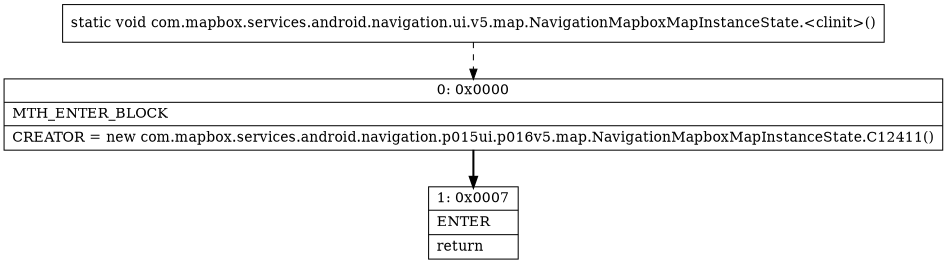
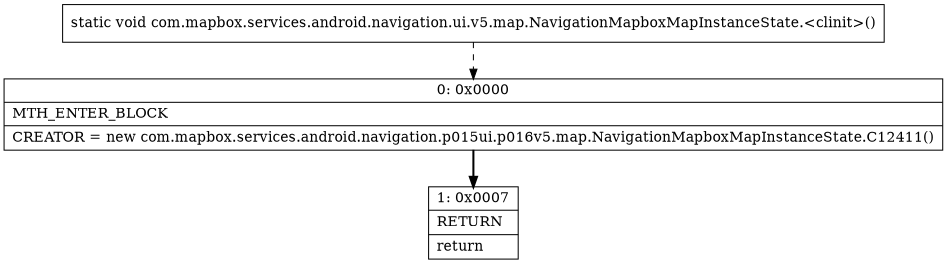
node "1: 0x0007": text "ENTER" -> "RETURN"
